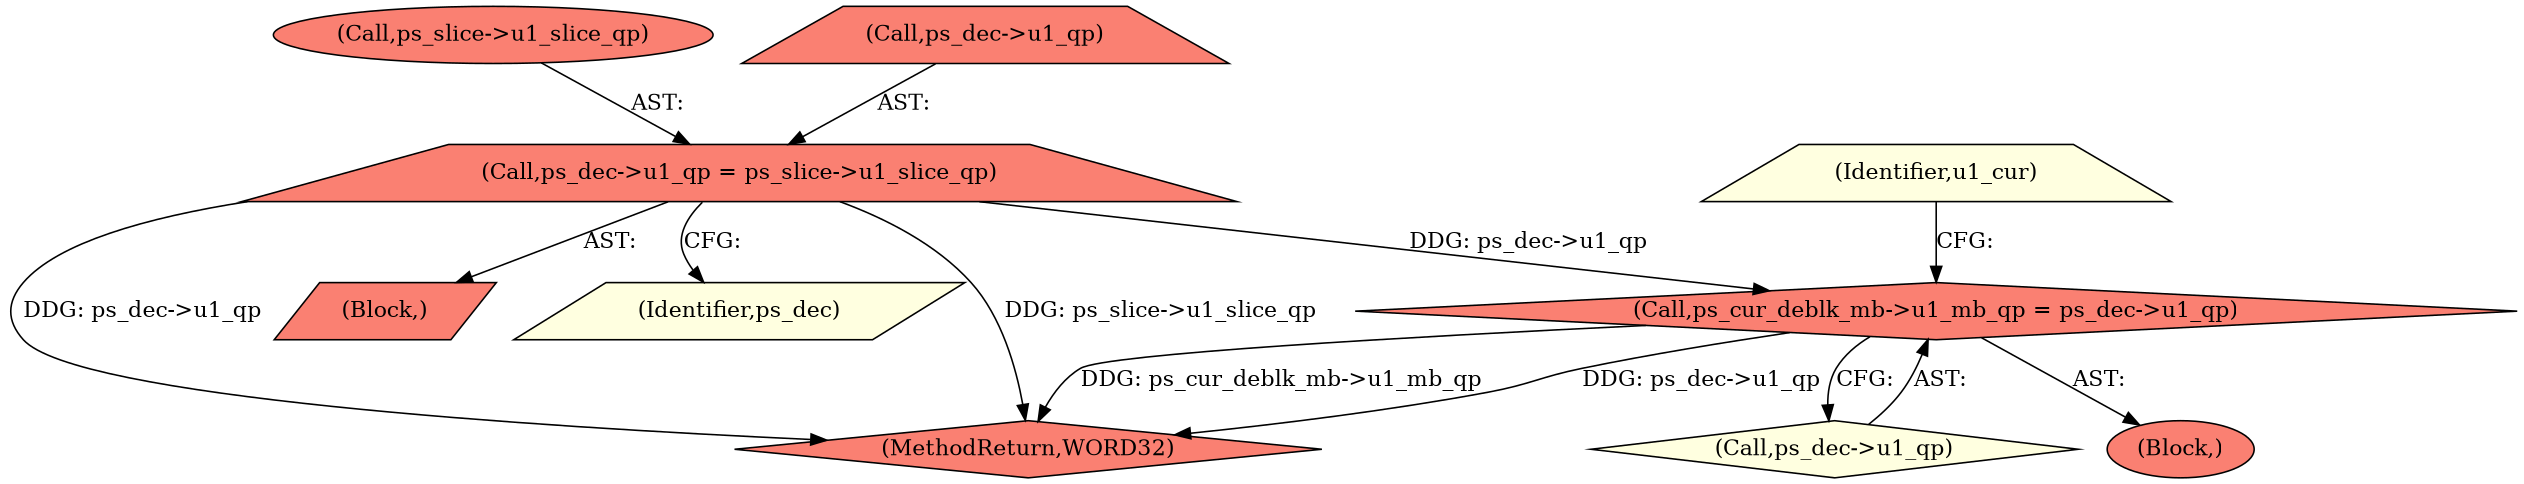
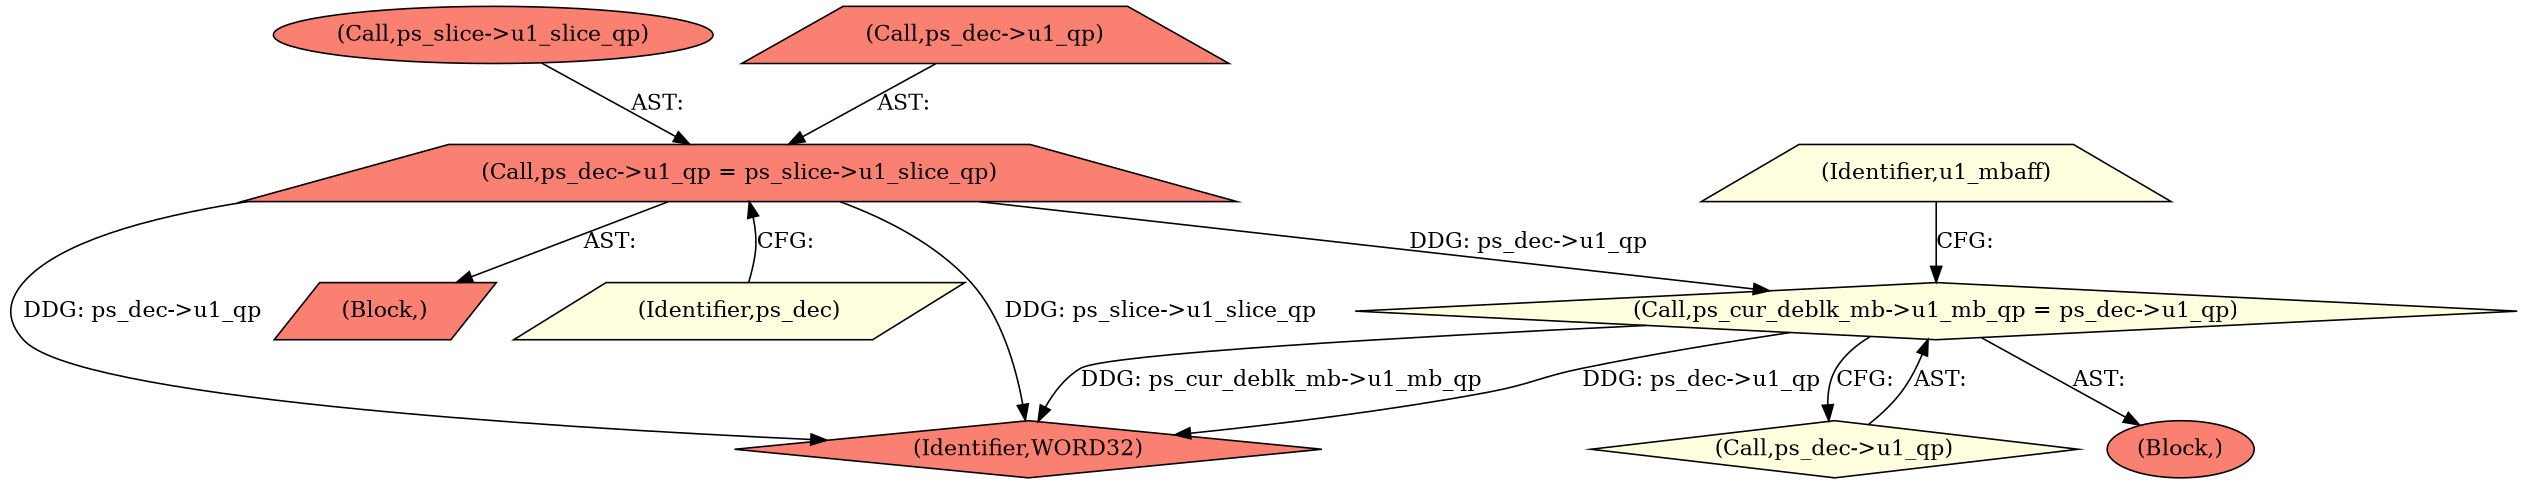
node "(Identifier,u1_cur)": label "(Identifier,u1_cur)" -> "(Identifier,u1_mbaff)"
edge "(Call,ps_dec->u1_qp = ps_slice->u1_slice_qp)" -> "(Identifier,ps_dec)": reversed
node "(Call,ps_cur_deblk_mb->u1_mb_qp = ps_dec->u1_qp)": fillcolor salmon -> lightyellow
node "(MethodReturn,WORD32)": label "(MethodReturn,WORD32)" -> "(Identifier,WORD32)"
